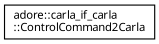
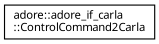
node "adore::carla_if_carla ::ControlCommand2Carla": label "adore::carla_if_carla ::ControlCommand2Carla" -> "adore::adore_if_carla ::ControlCommand2Carla"
